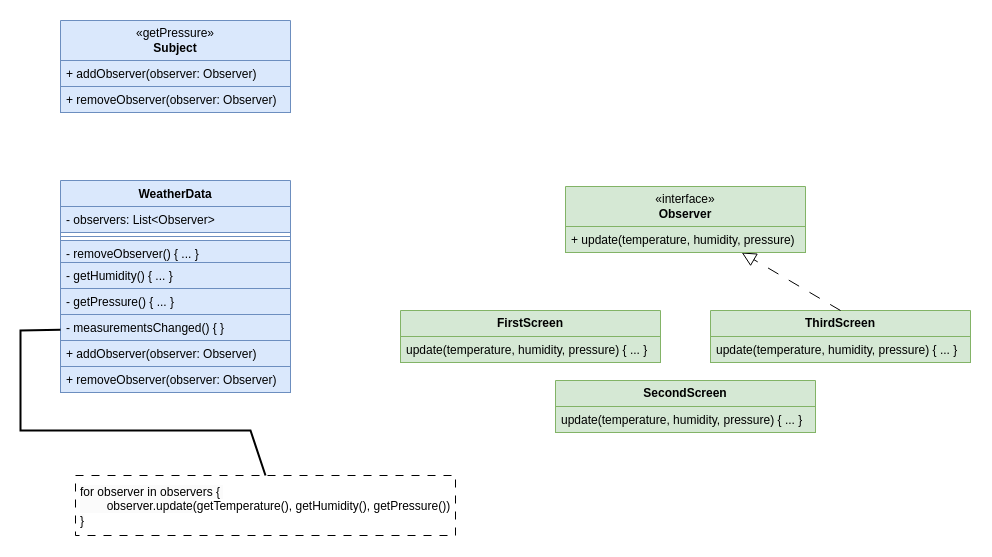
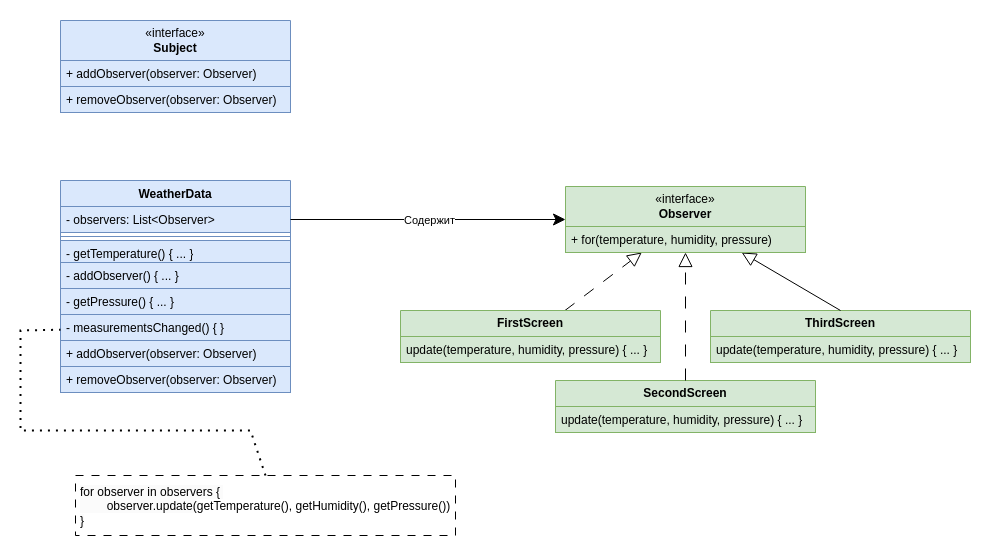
node "«getPressure» Subject": label "«getPressure» Subject" -> "«interface» Subject"
edge "- observers: List<Observer>" -> "«interface» Observer": added, label "Содержит"
node "+ update(temperature, humidity, pressure)": label "+ update(temperature, humidity, pressure)" -> "+ for(temperature, humidity, pressure)"
node "- removeObserver() { ... }": label "- removeObserver() { ... }" -> "- getTemperature() { ... }"
edge "ThirdScreen" -> "«interface» Observer": style dashed -> solid
edge "SecondScreen" -> "«interface» Observer": added
node "- getHumidity() { ... }": label "- getHumidity() { ... }" -> "- addObserver() { ... }"
edge "FirstScreen" -> "«interface» Observer": added
edge "- measurementsChanged() { }" -- "for observer in observers { observer.update(getTemperature(), getHumidity(), getPressure()) }": style solid -> dashed
